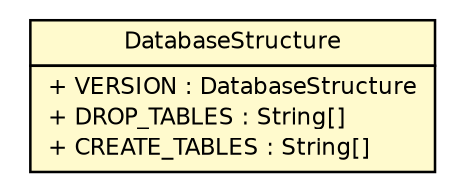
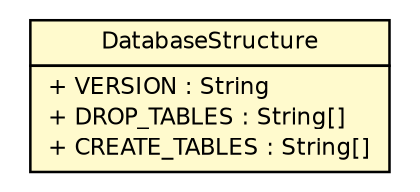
node "DatabaseStructure": text "+ VERSION : DatabaseStructure" -> "+ VERSION : String"
